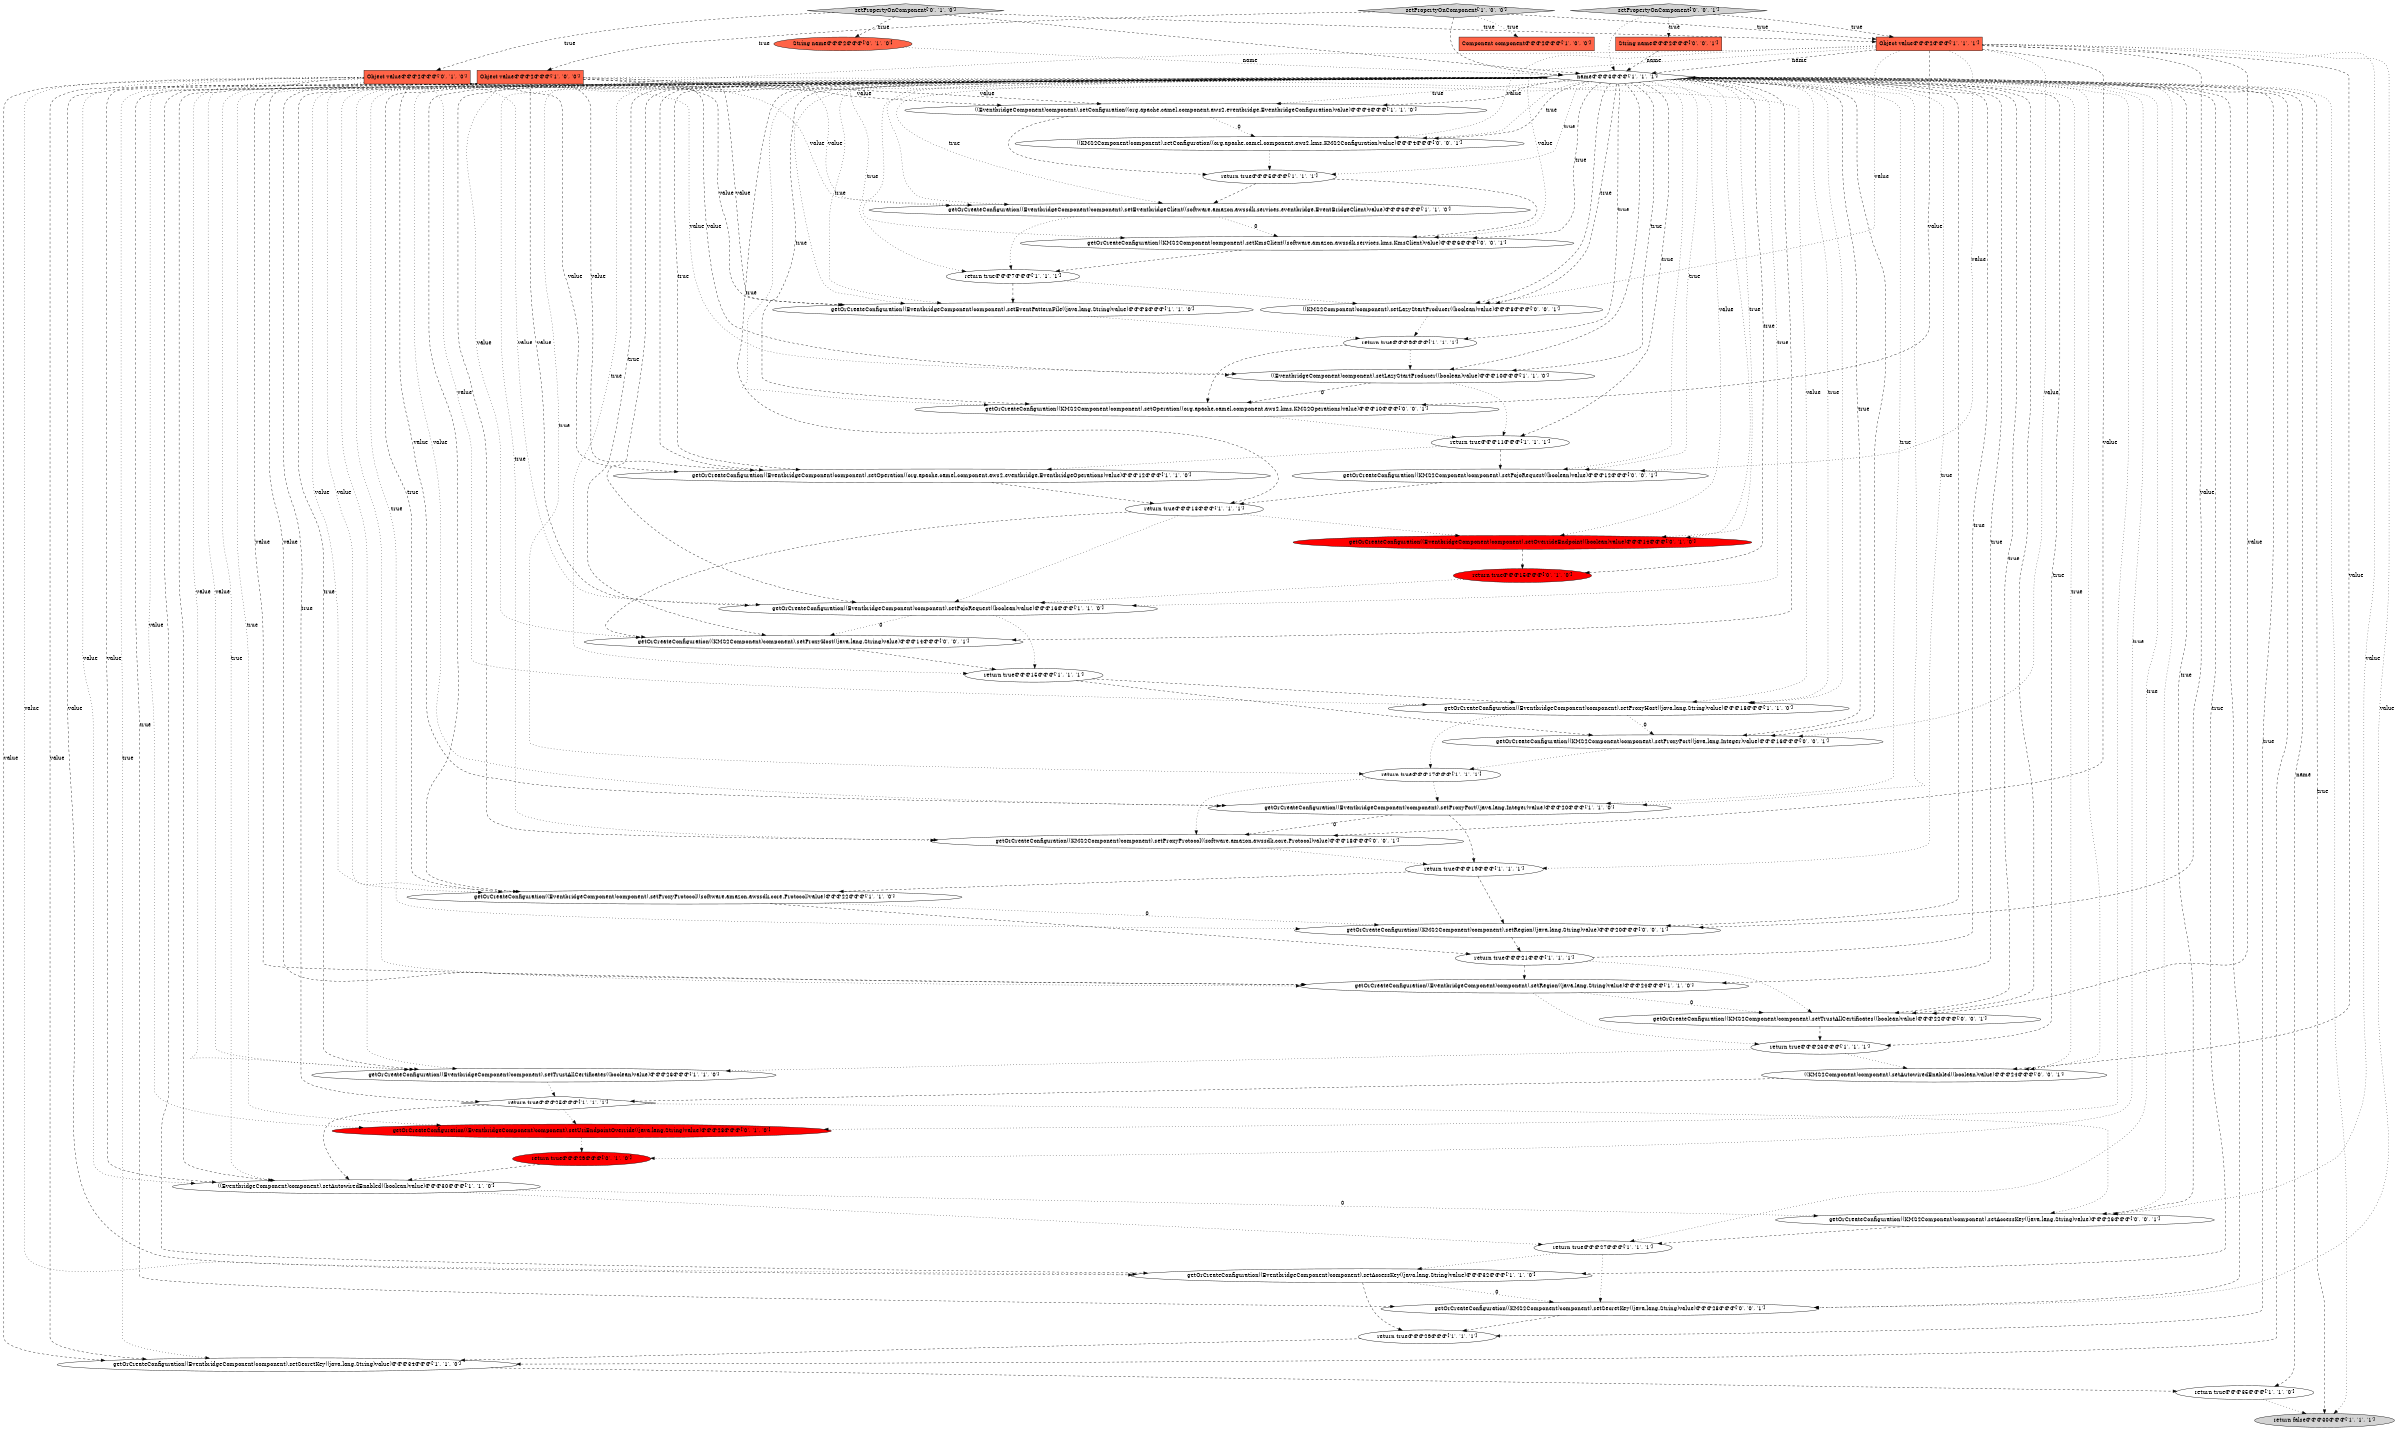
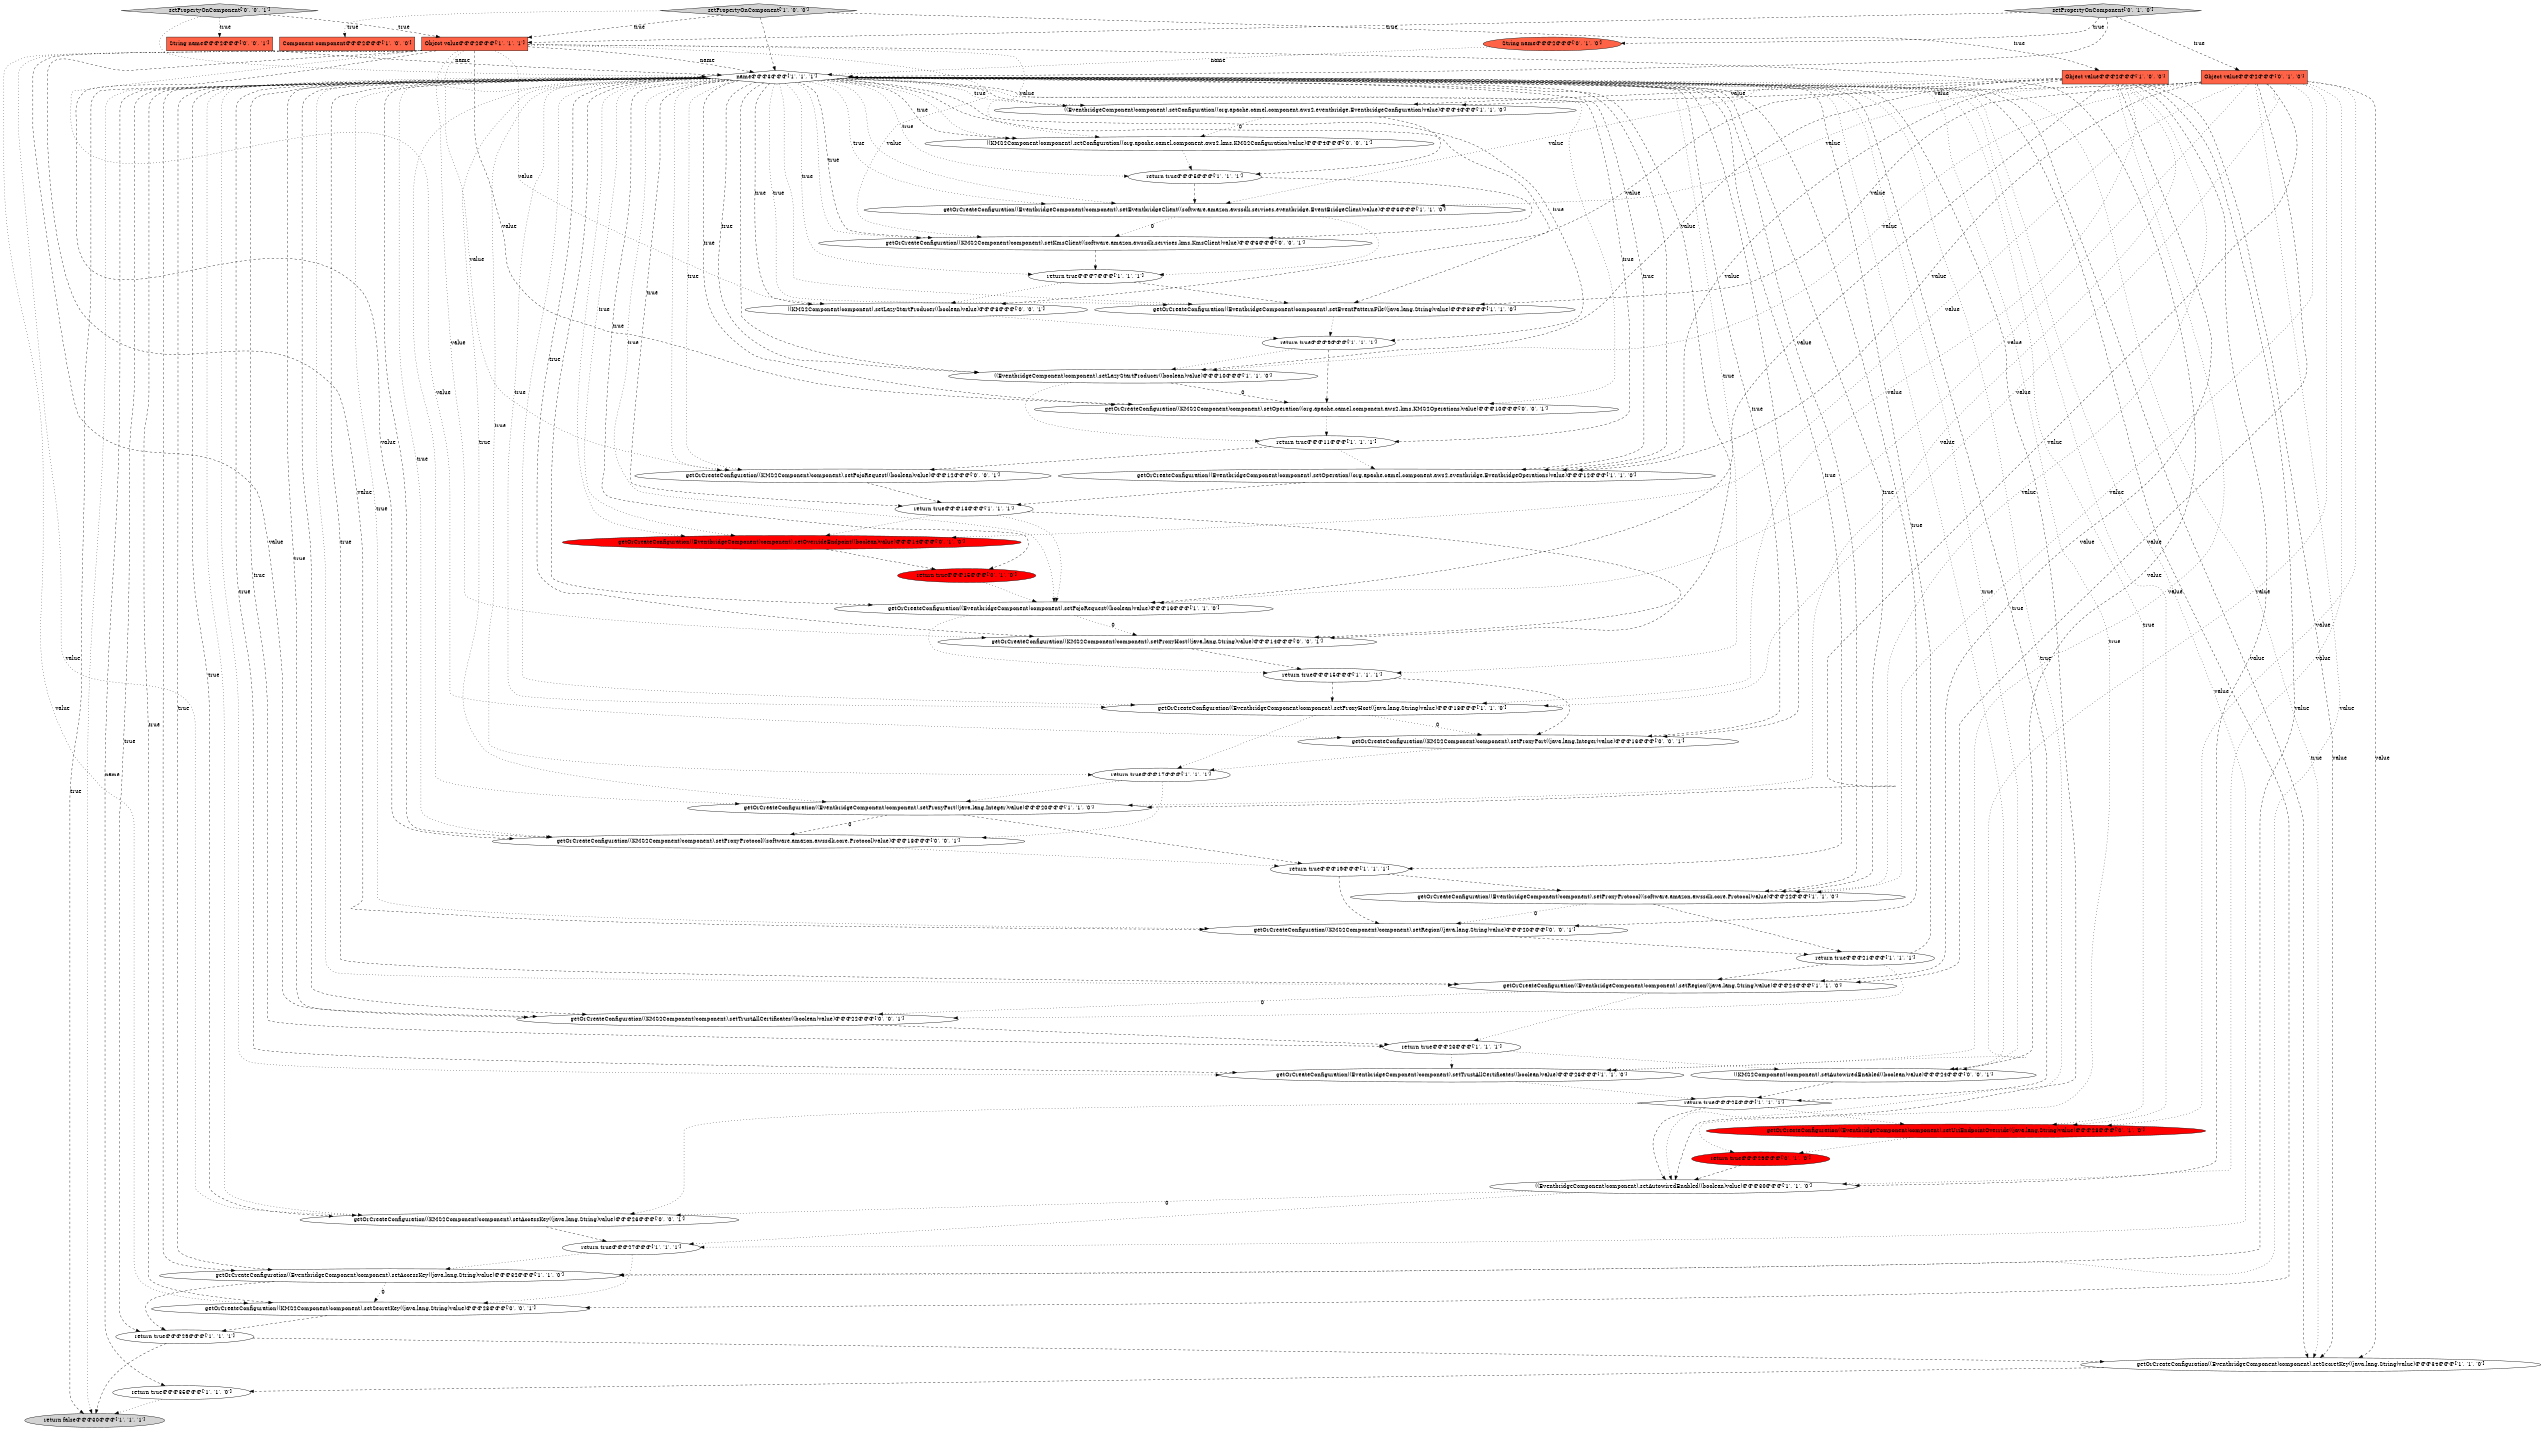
edge "name@@@3@@@['1', '1', '1']" -> "return true@@@19@@@['1', '1', '1']": style dotted -> dashed
edge "name@@@3@@@['1', '1', '1']" -> "return true@@@27@@@['1', '1', '1']": label "true" -> "value"
edge "return true@@@29@@@['1', '1', '1']" -> "return false@@@30@@@['1', '1', '1']": added
